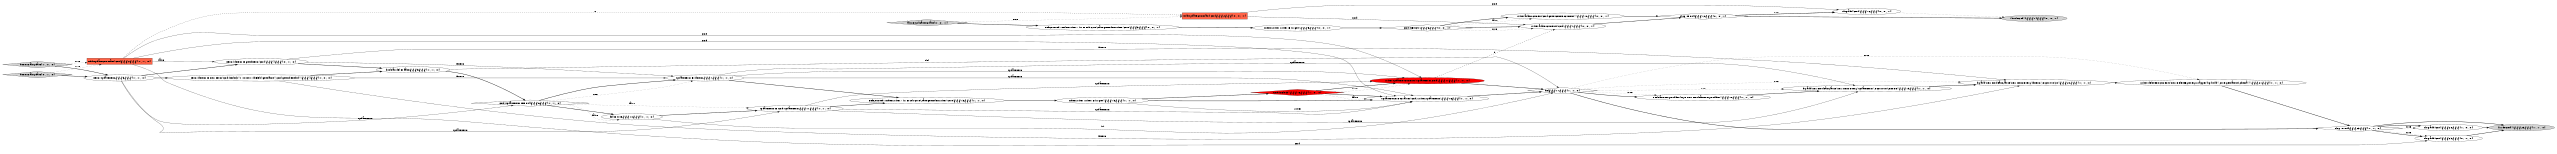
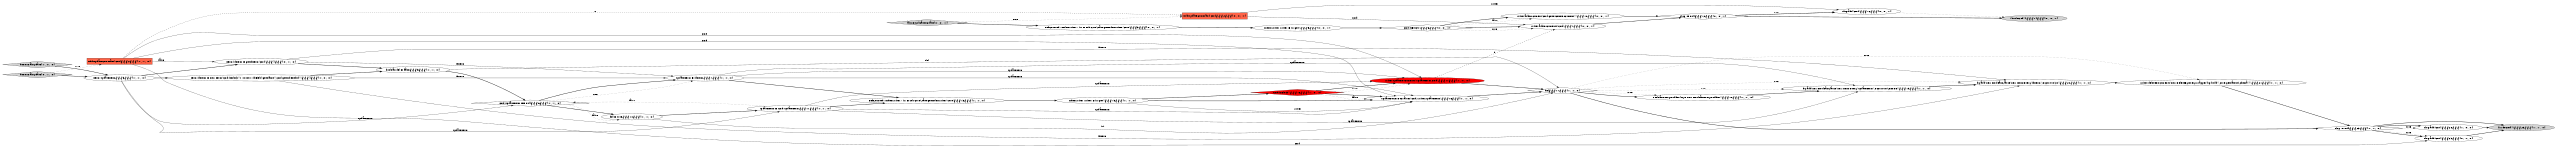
edge "AddUpdateCommand cmd@@@2@@@['0', '0', '1']" -> "ulog.add(cmd)@@@12@@@['0', '0', '1']": label "cmd" -> "writer"
edge "doNormalUpdate['1', '0', '0']" -> "AddUpdateCommand cmd@@@2@@@['1', '1', '0']": removed, label "true"
edge "cmd.updateTerm == null@@@6@@@['1', '1', '0']" -> "updateTerm = cmd.updateTerm@@@11@@@['1', '1', '0']": reversed
